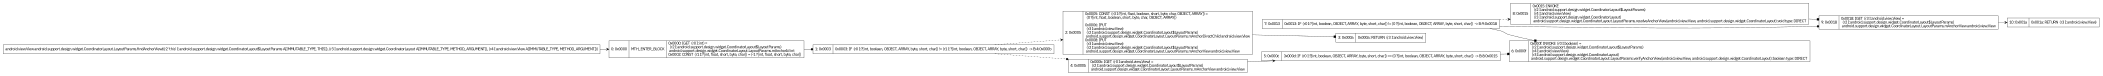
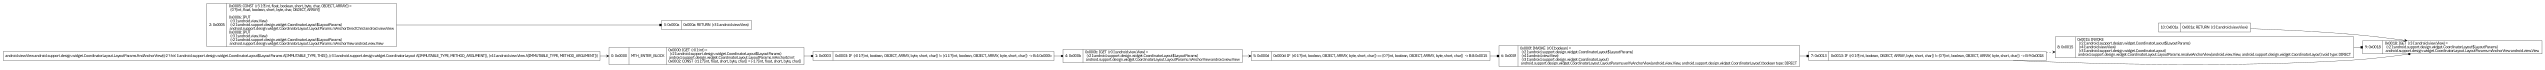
edge "9: 0x0018" -> "10: 0x001a": reversed
edge "7: 0x0013" -> "6: 0x000f": reversed
edge "1: 0x0003" -> "2: 0x0005": removed
edge "1: 0x0003" -> "4: 0x000b": style dashed -> solid
